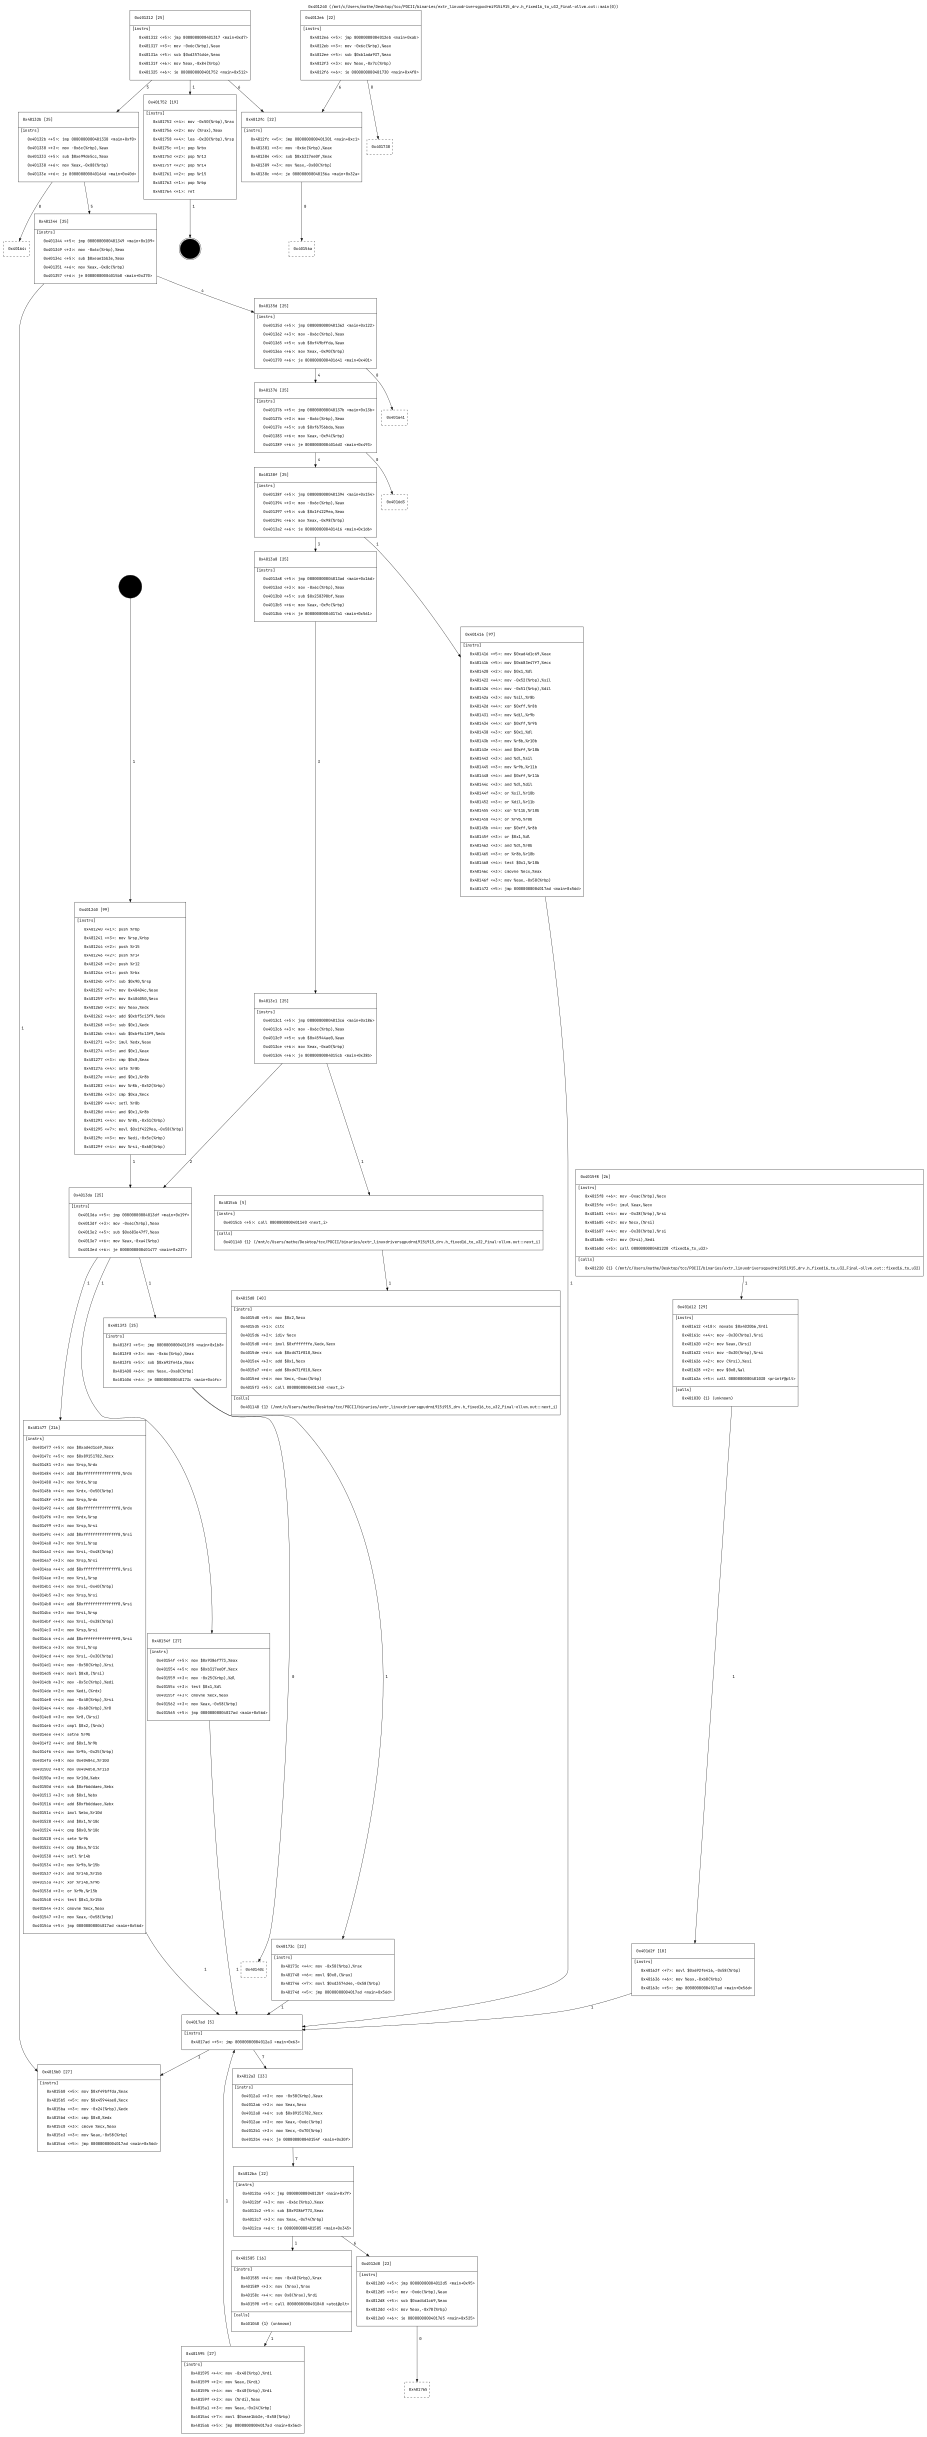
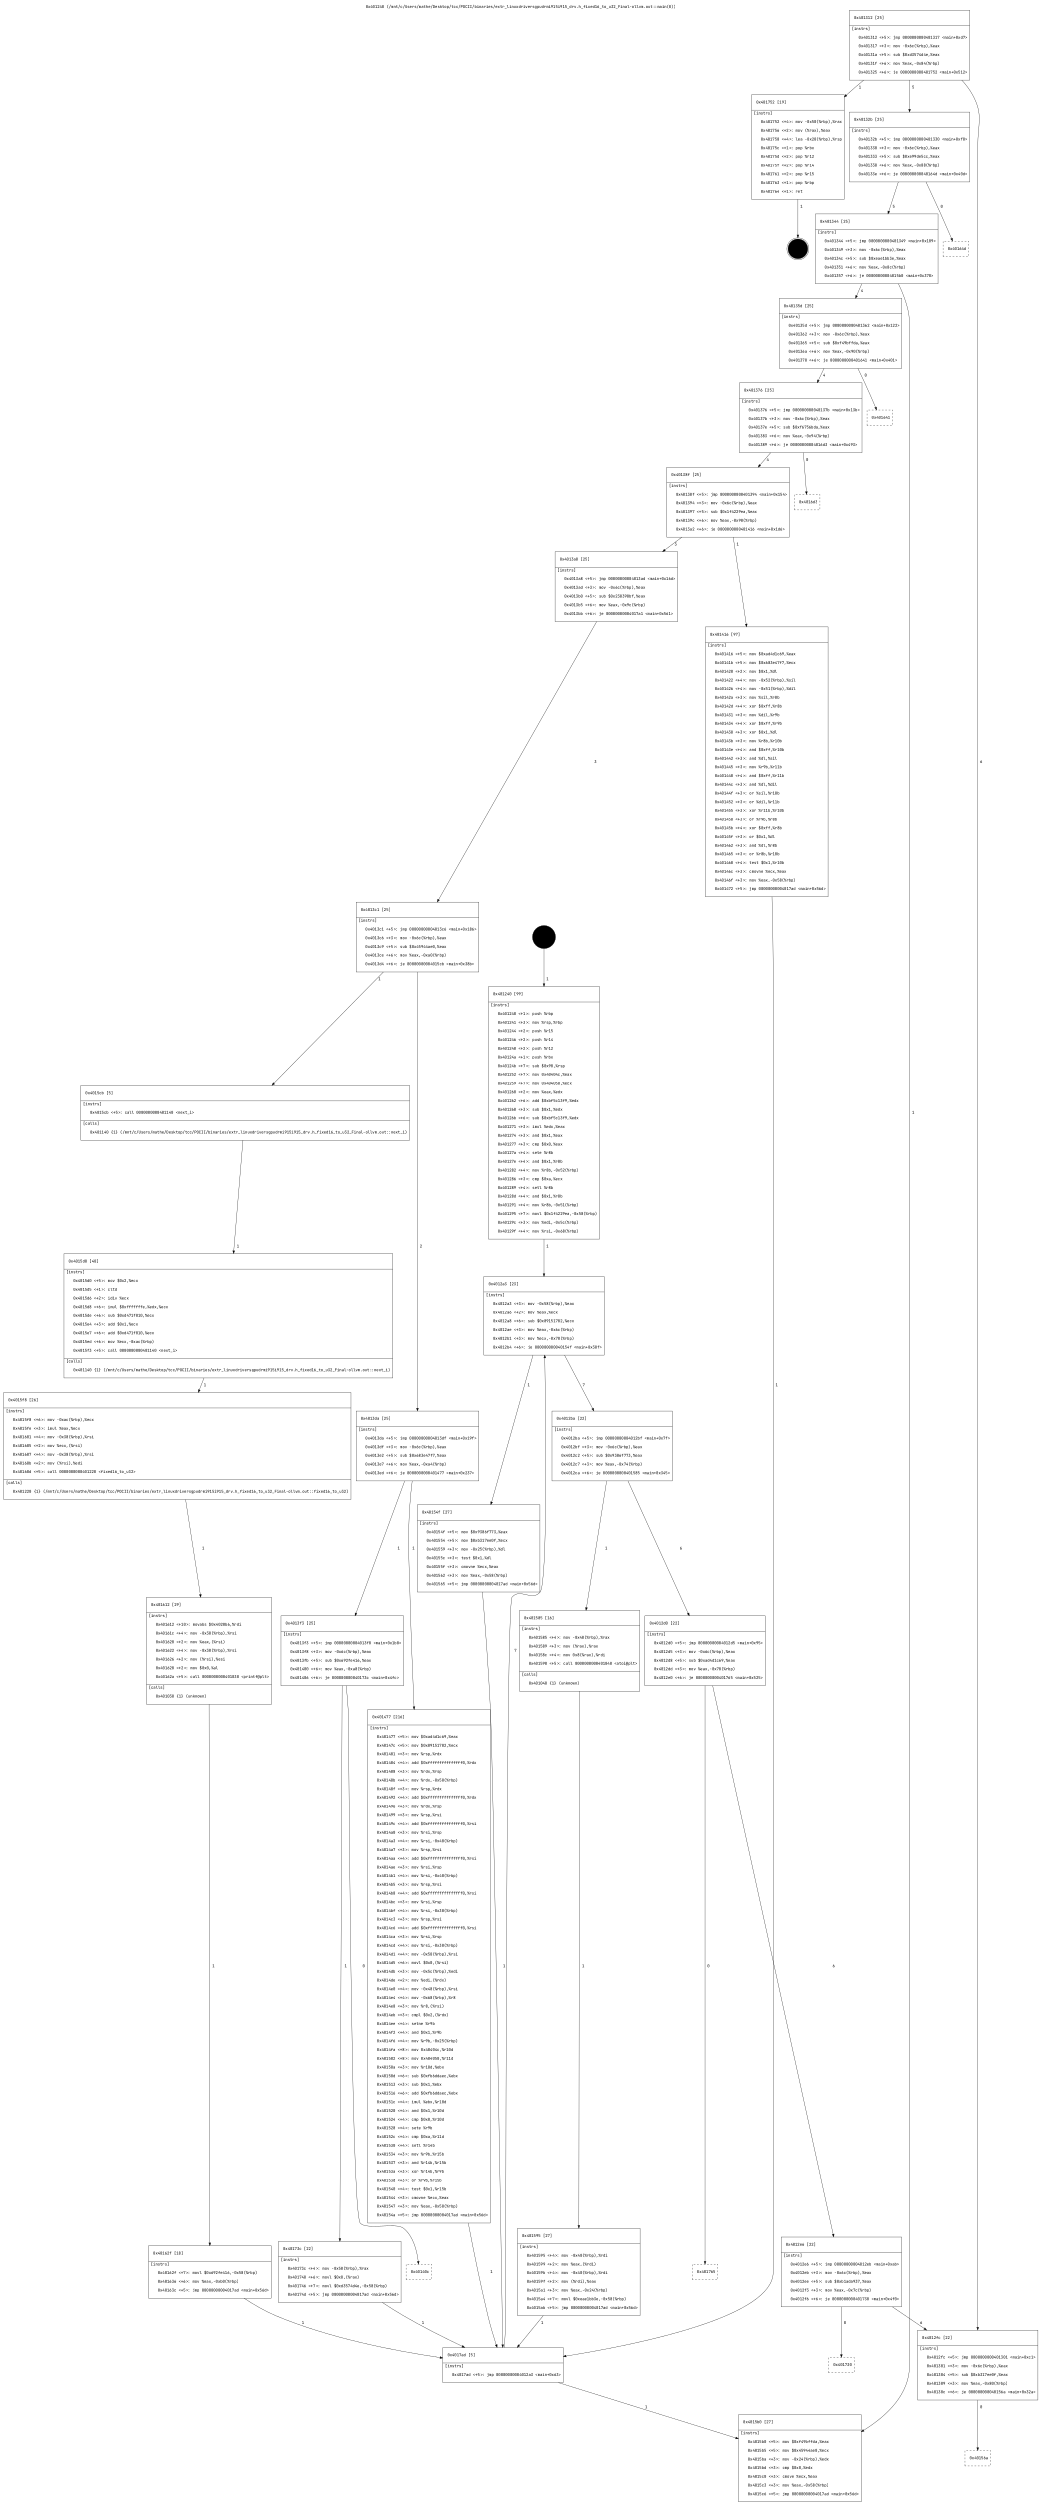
edge "0x401240 [99]" -> "0x4013da [25]": now "0x401240 [99]" -> "0x4012a3 [23]"
edge "0x4015d0 [40]" -> "0x4015f8 [26]": added, label "1"
edge "0x4013da [25]" -> "0x40154f [27]": now "0x4012a3 [23]" -> "0x40154f [27]"
edge "0x4012d0 [22]" -> "0x4012e6 [22]": added, label "6"
